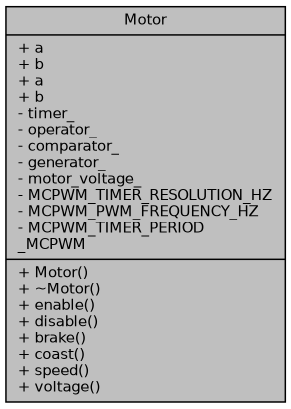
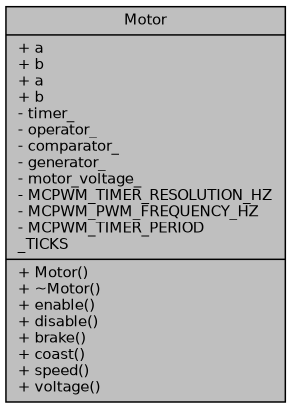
node "Motor": text "_MCPWM" -> "_TICKS"
